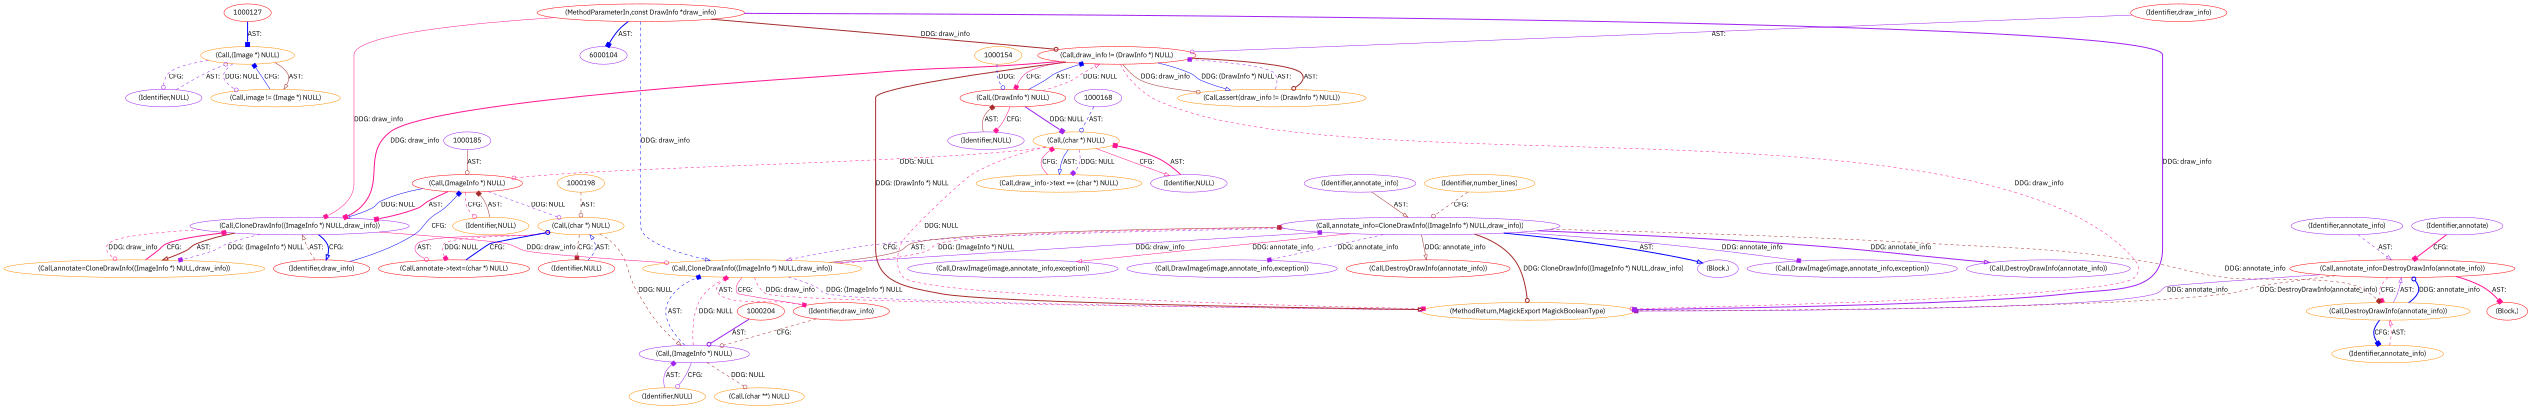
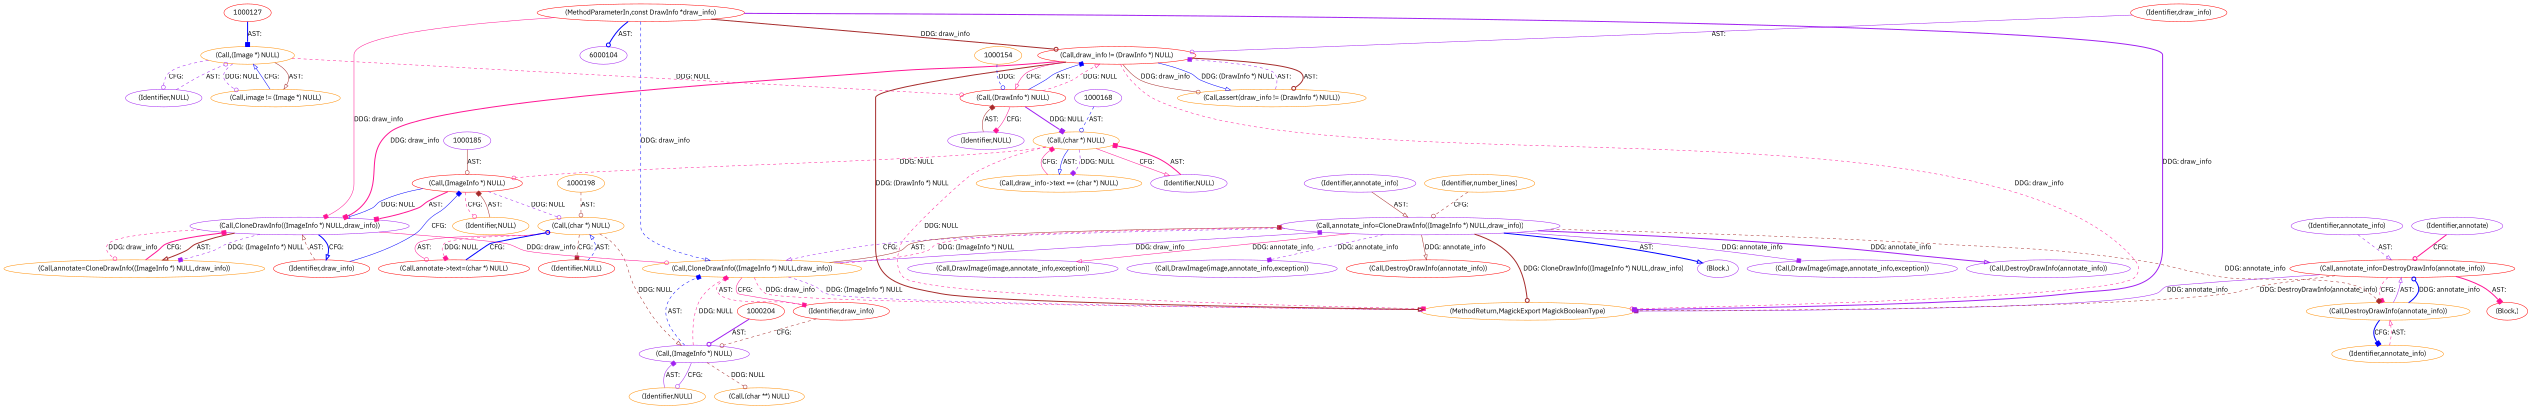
edge "(MethodParameterIn,const DrawInfo *draw_info)" -> "6000104": arrowhead box -> odot
edge "(Call,draw_info != (DrawInfo *) NULL)" -> "(Call,(DrawInfo *) NULL)": arrowhead box -> onormal
edge "(Call,(Image *) NULL)" -> "(Call,(DrawInfo *) NULL)": added, label "DDG: NULL"
edge "(Call,image != (Image *) NULL)" -> "(Call,(Image *) NULL)": arrowhead box -> onormal
edge "(Identifier,annotate)" -> "(Call,annotate_info=DestroyDrawInfo(annotate_info))": arrowhead box -> odot
